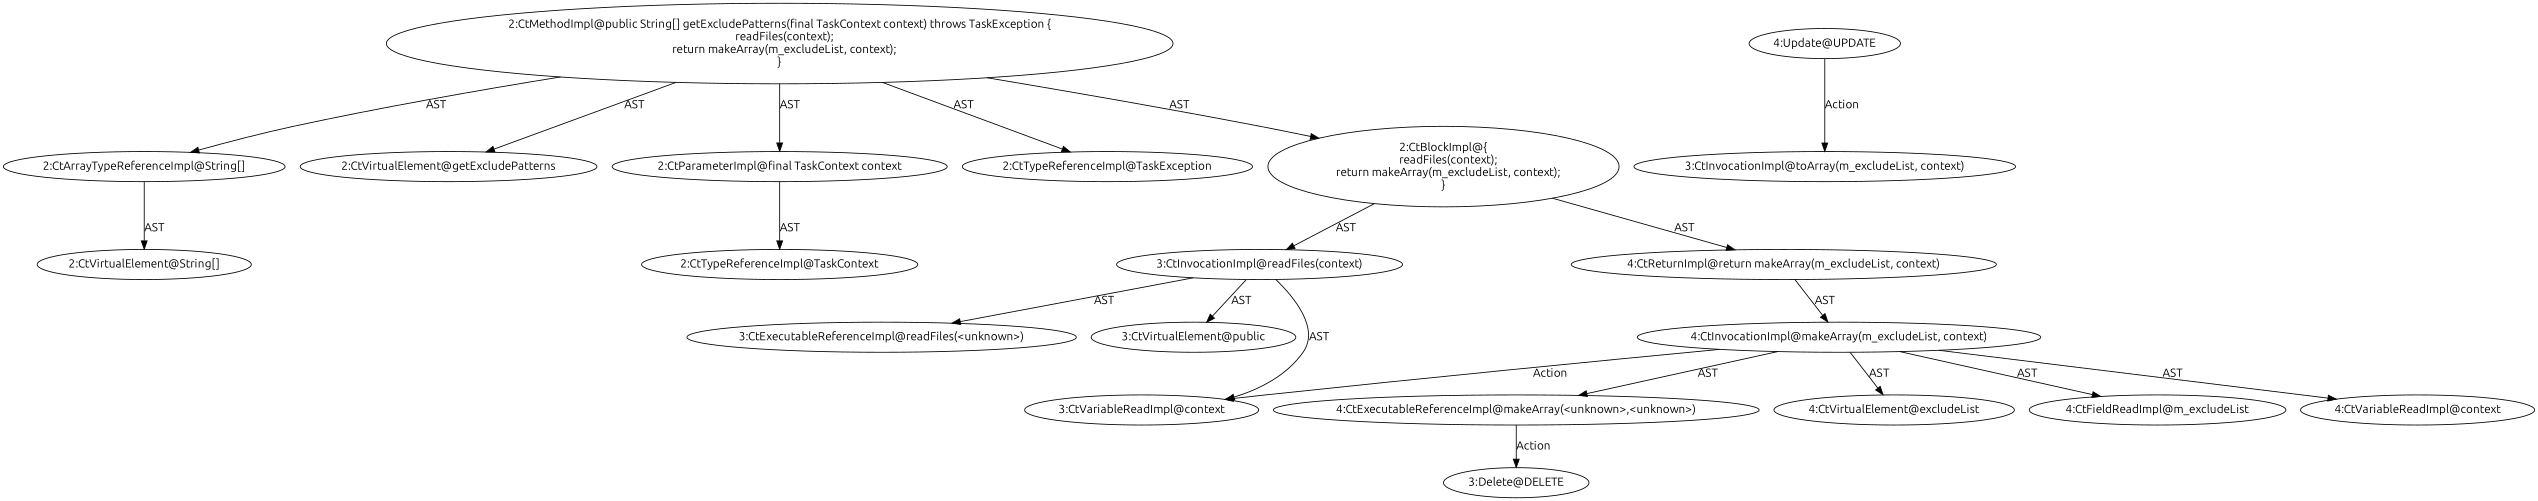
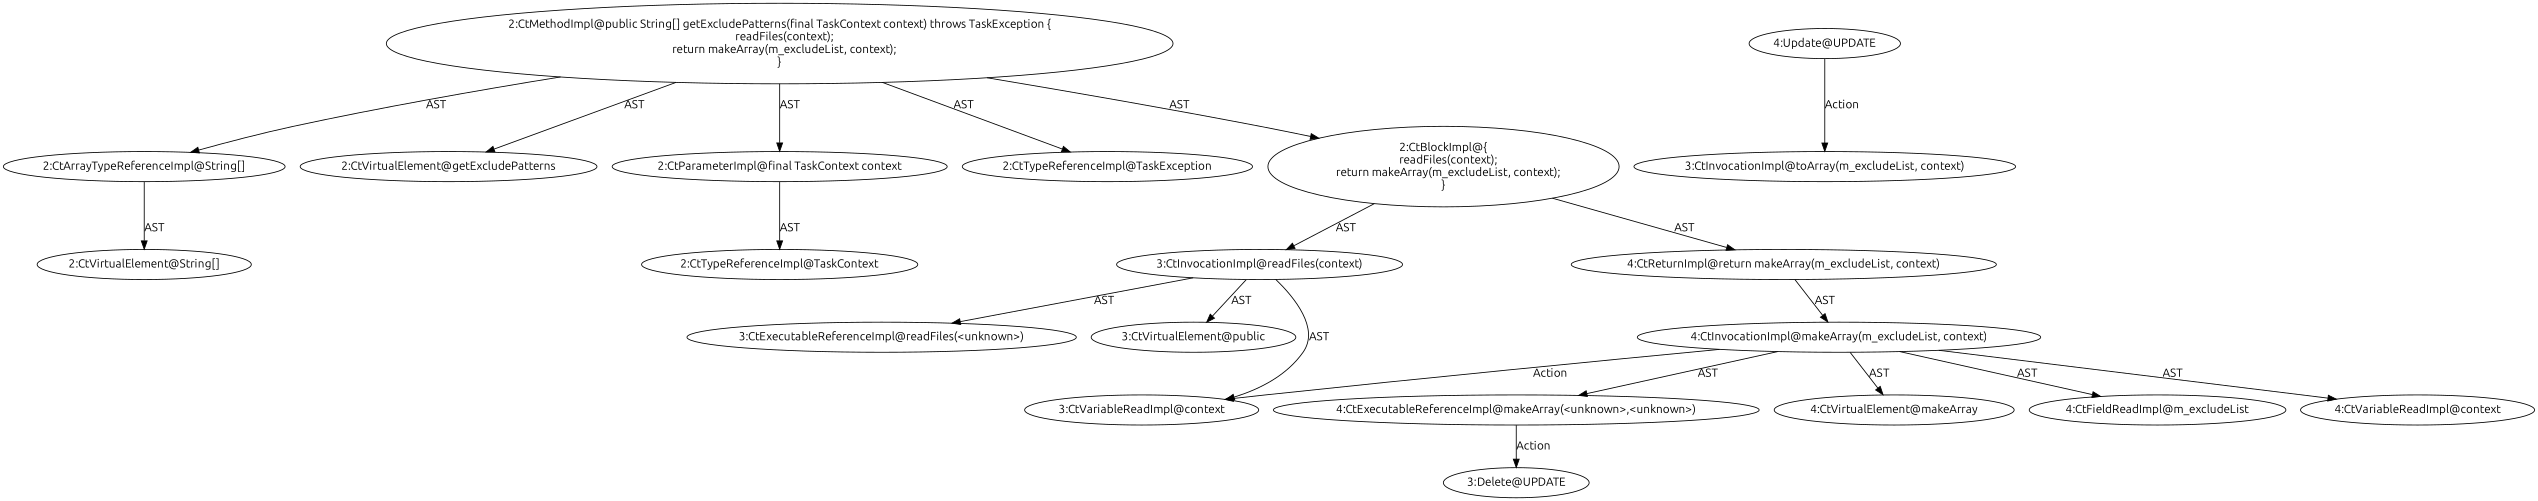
node "4:CtVirtualElement@excludeList": label "4:CtVirtualElement@excludeList" -> "4:CtVirtualElement@makeArray"
node "3:Delete@DELETE": label "3:Delete@DELETE" -> "3:Delete@UPDATE"
